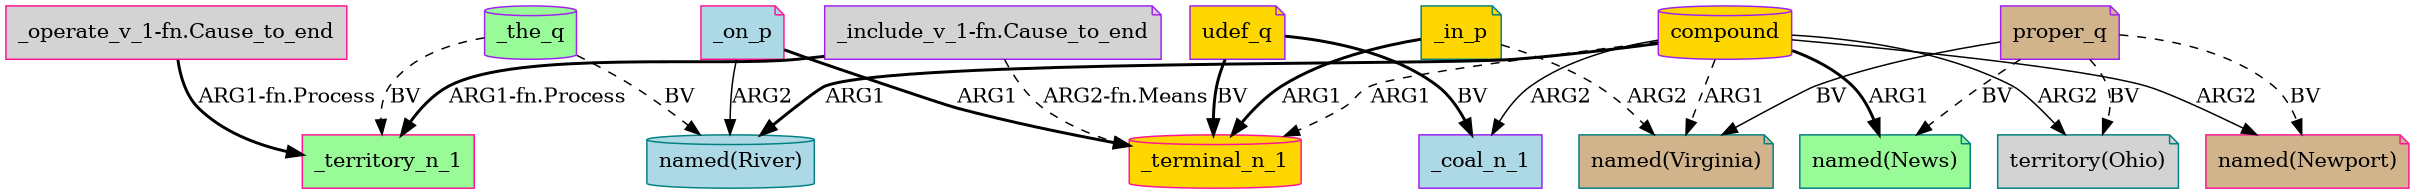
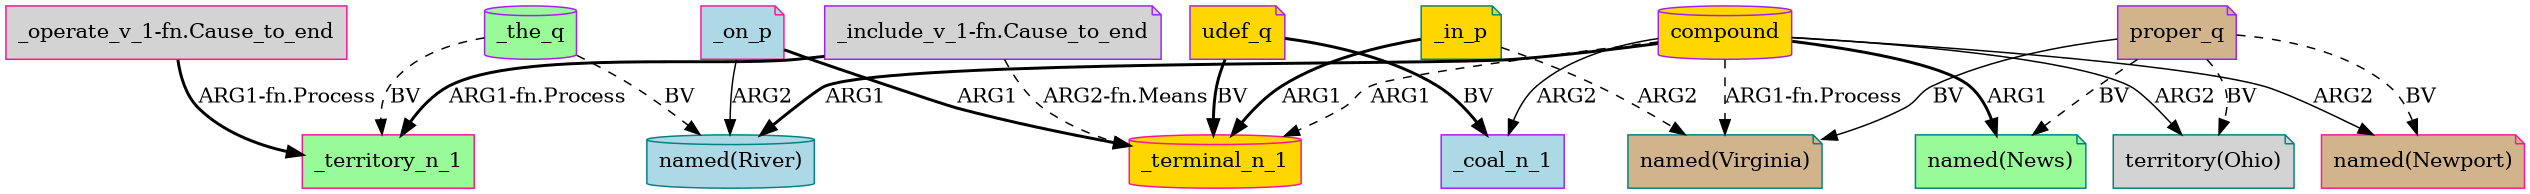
edge "compound" -> "named(Virginia)": label "ARG1" -> "ARG1-fn.Process"
